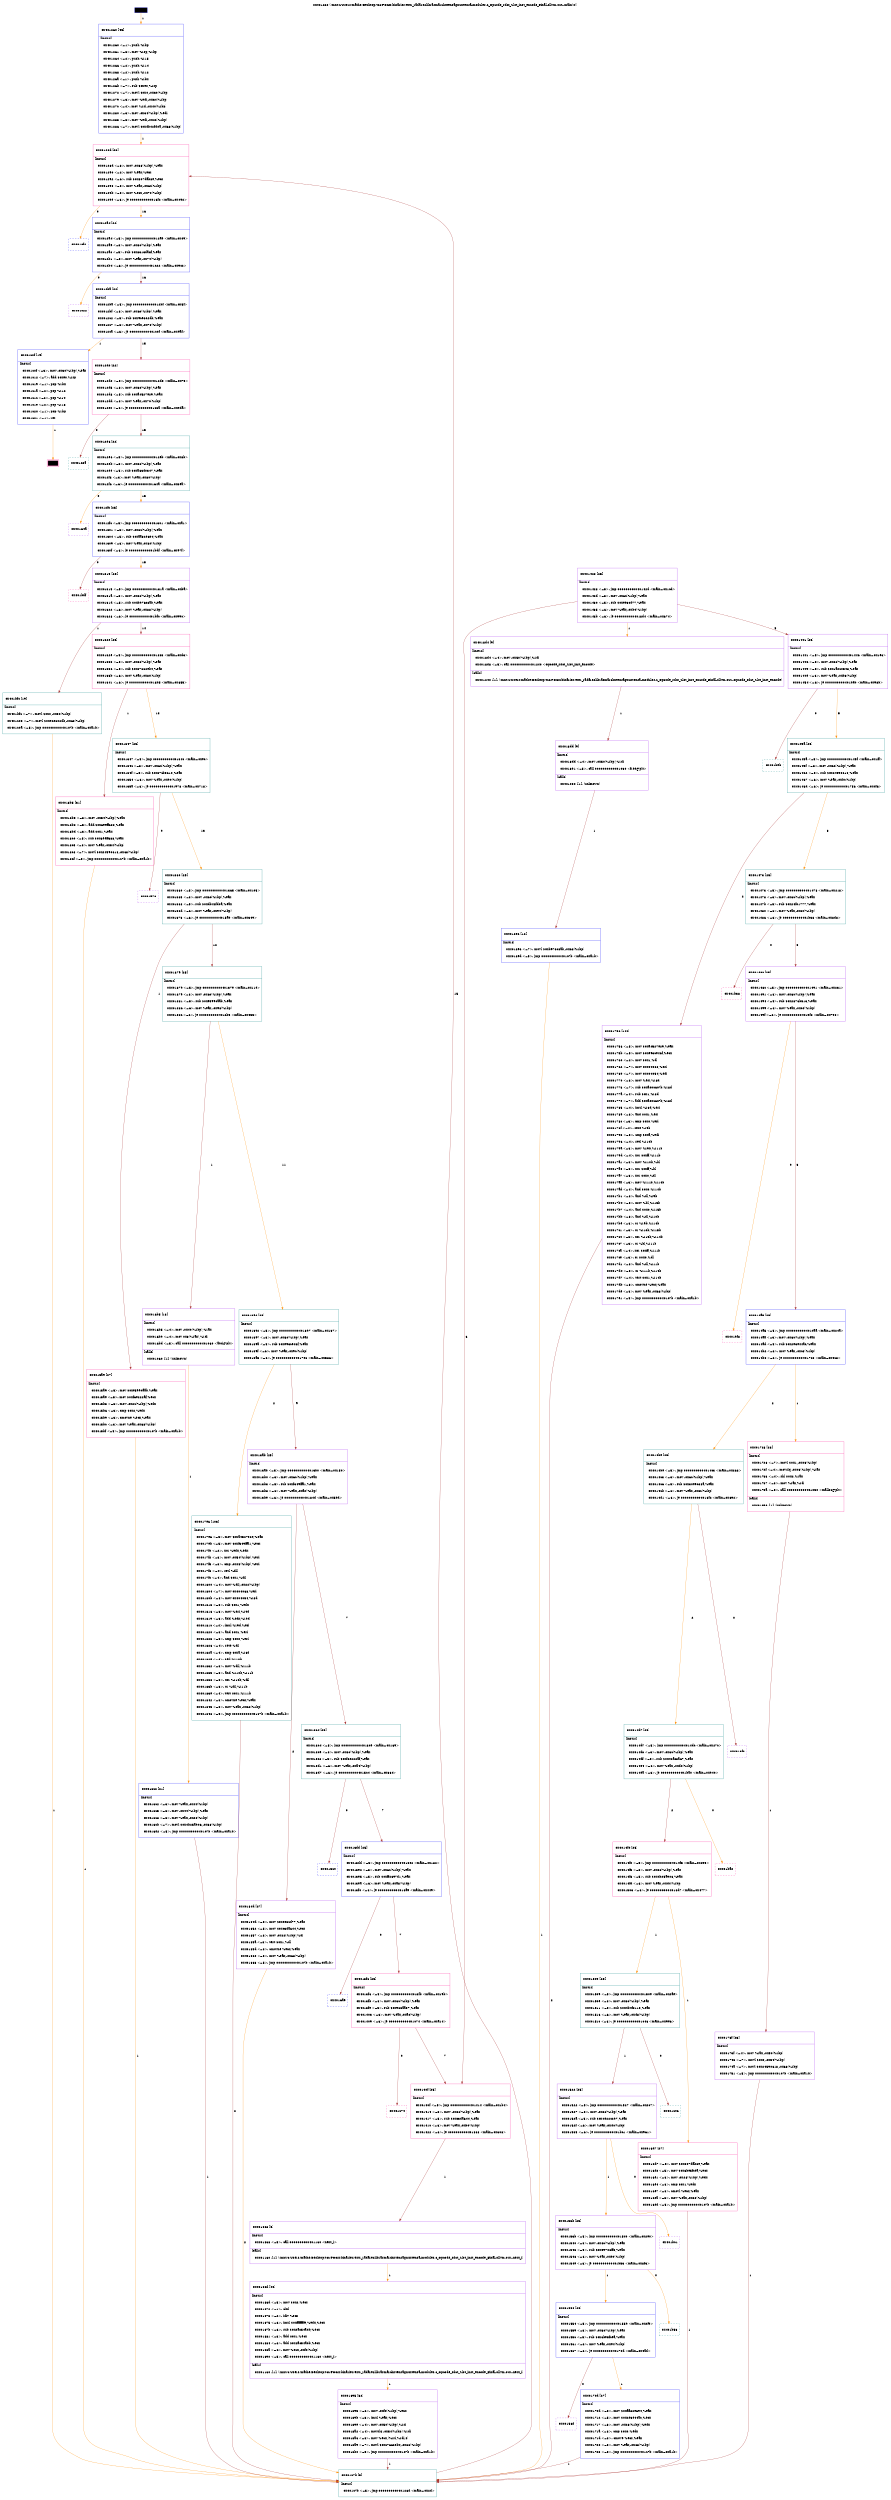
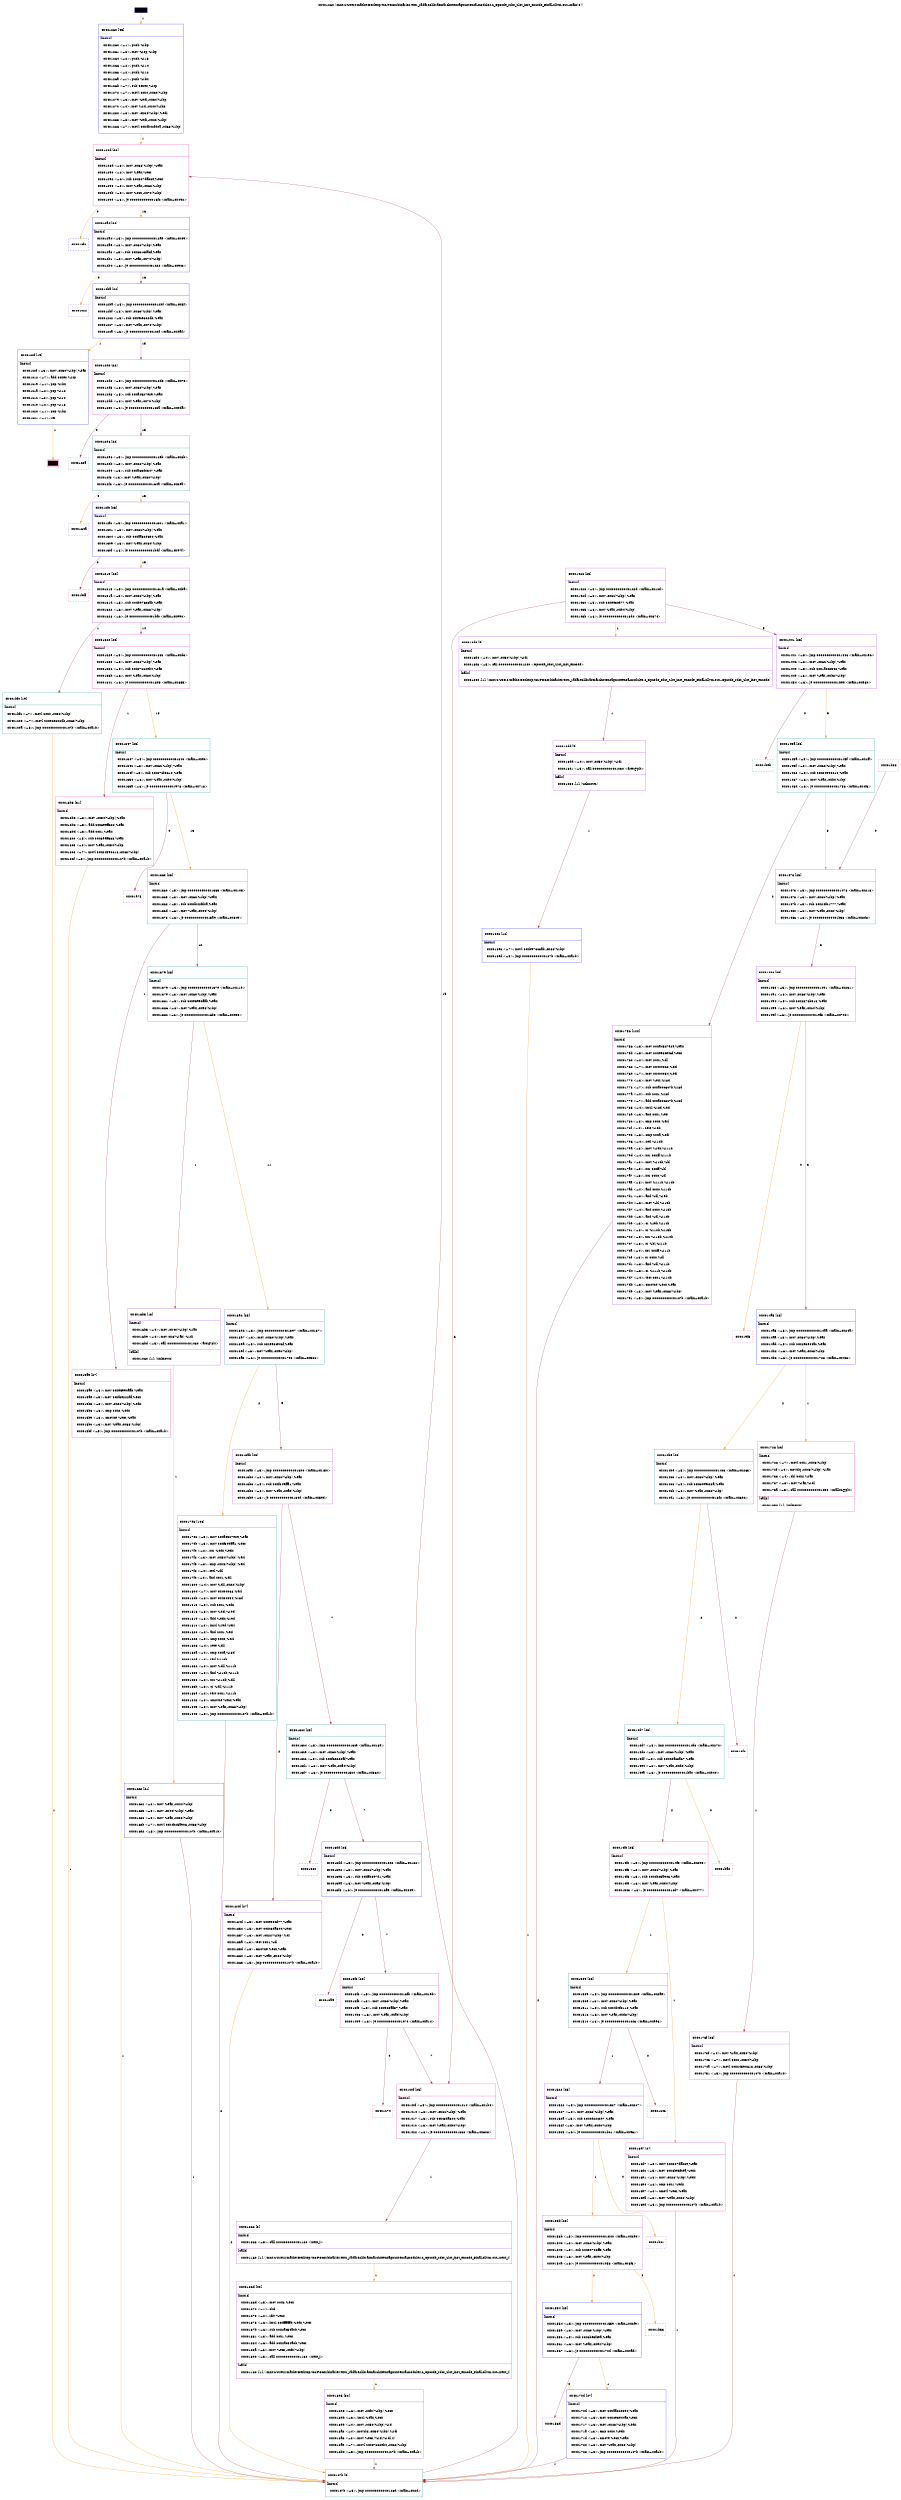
edge "0x401473 [25]" -> "0x401b38": reversed
